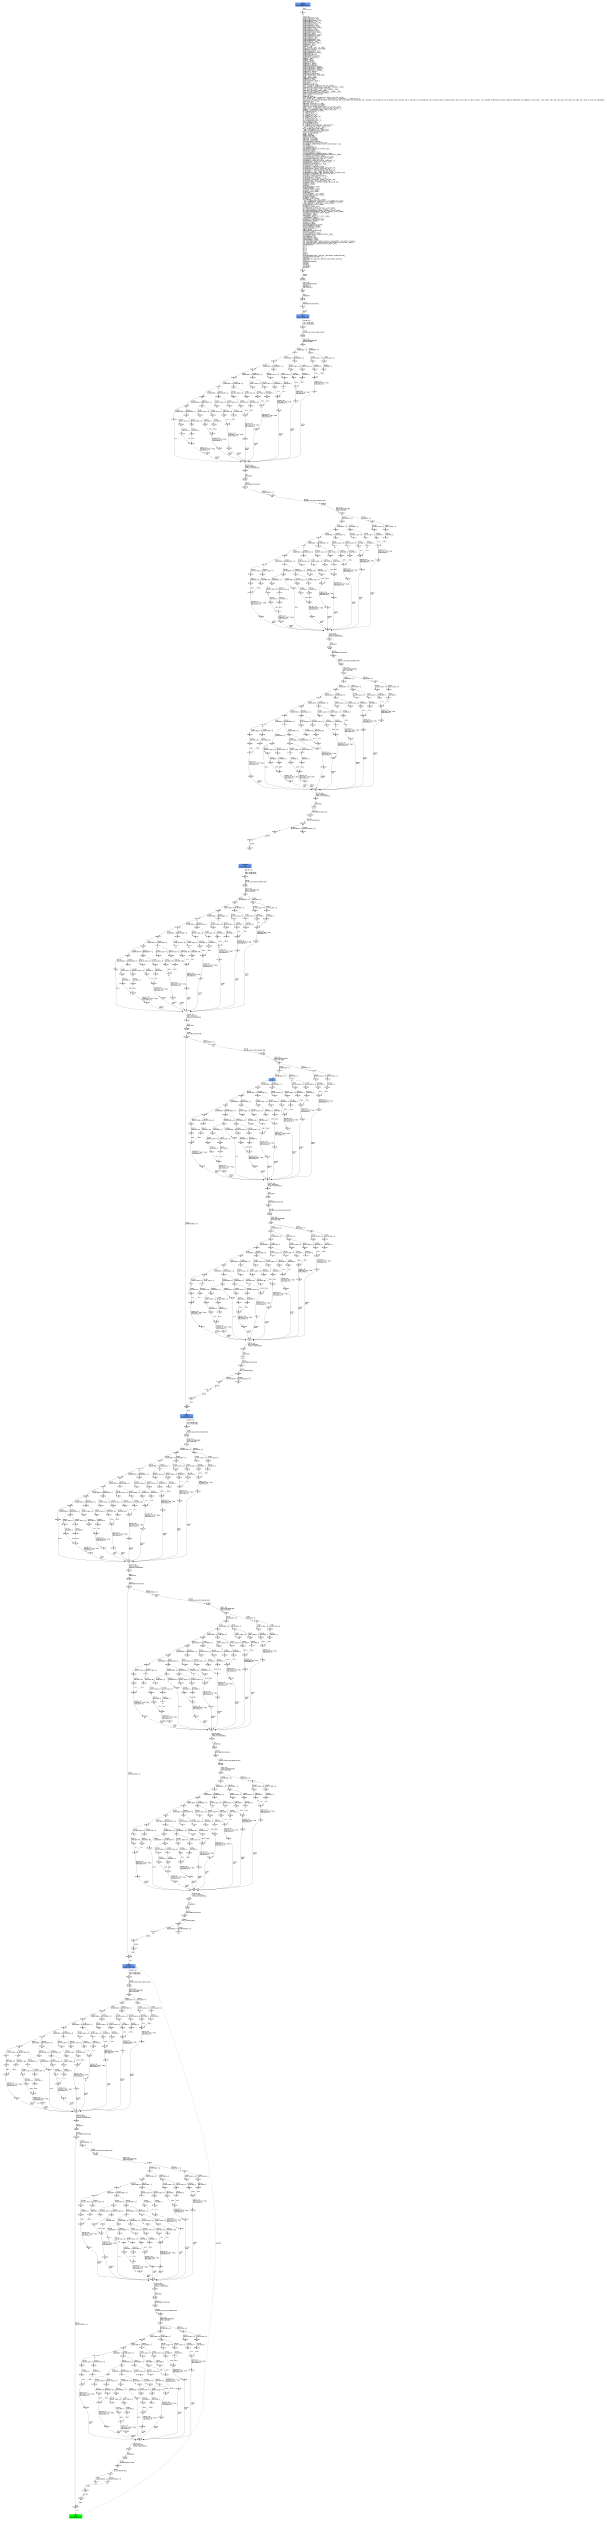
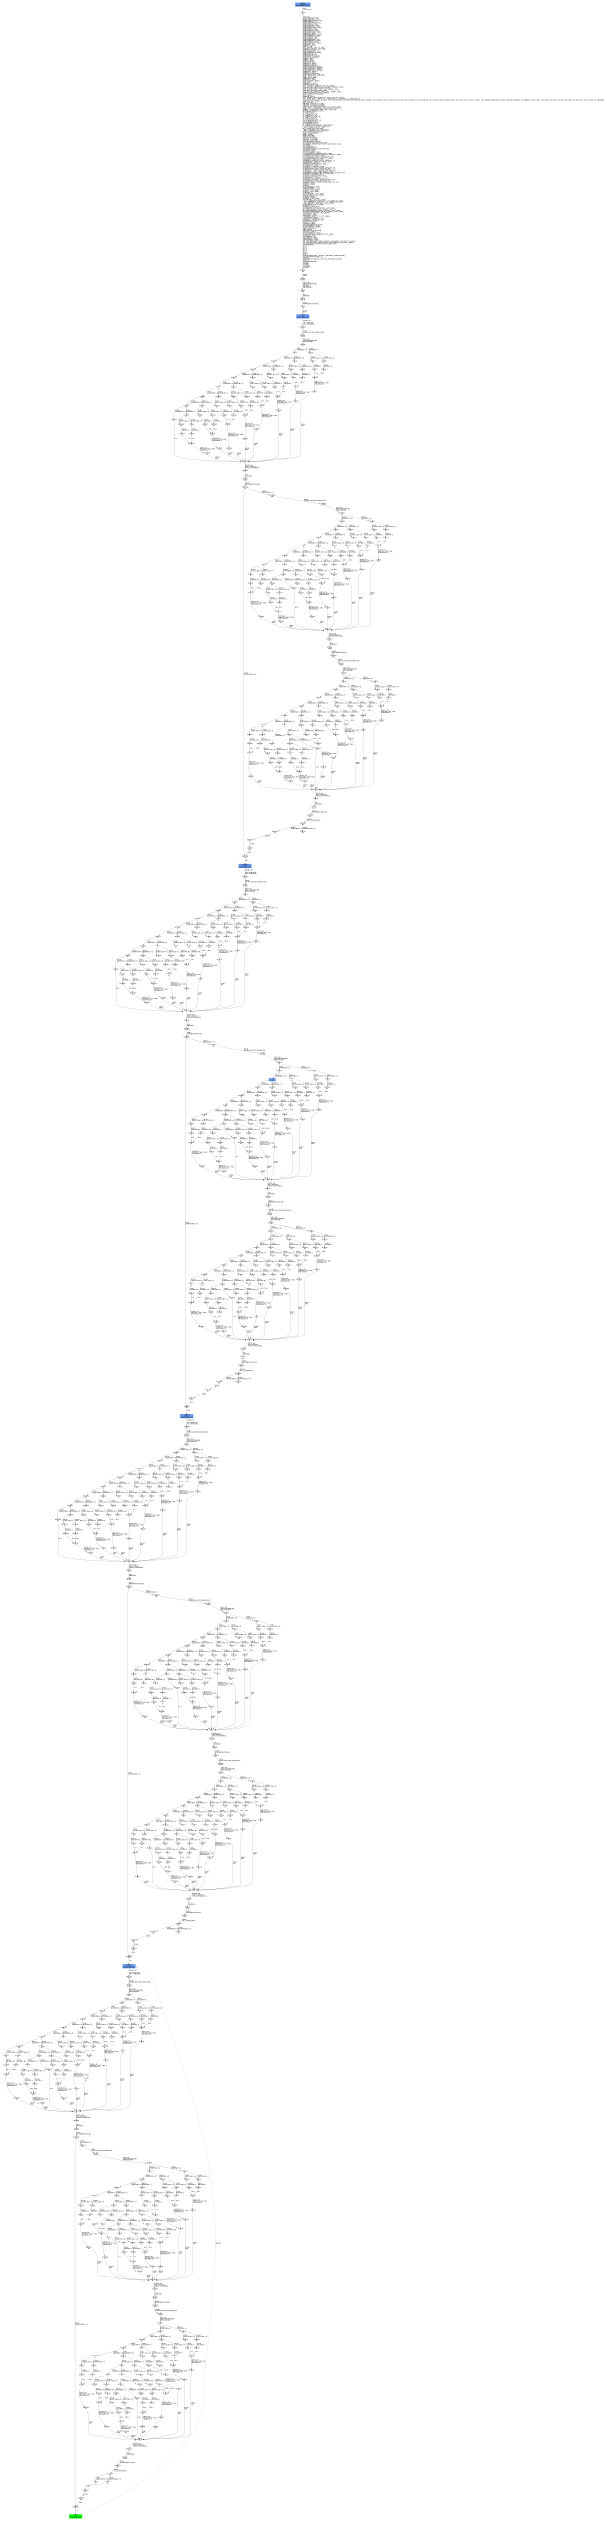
node "2516 @ N38 b01": added
edge "2457 @ N72 b01" -> "2541 @ N10 b01": now "2460 @ N83 b01" -> "2541 @ N10 b01"
node "2552 @ N109 main": added
edge "3176 @ N14 b01" -> "3172 @ N17 b01": reversed
